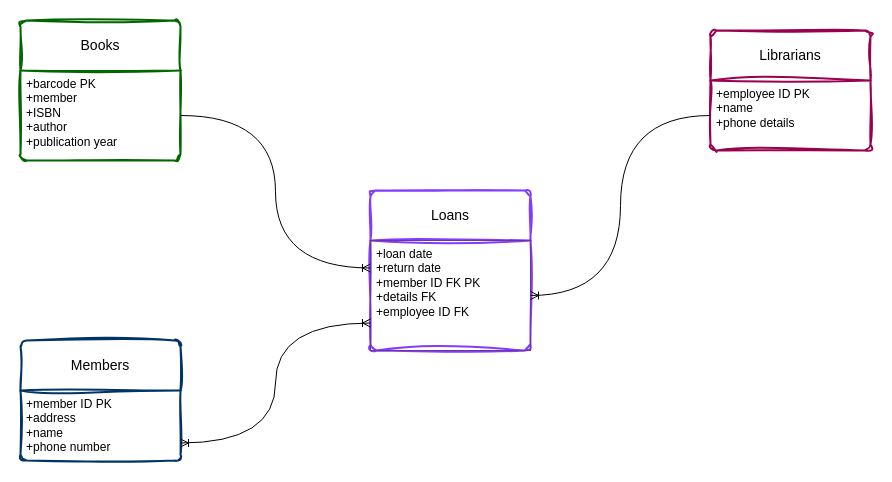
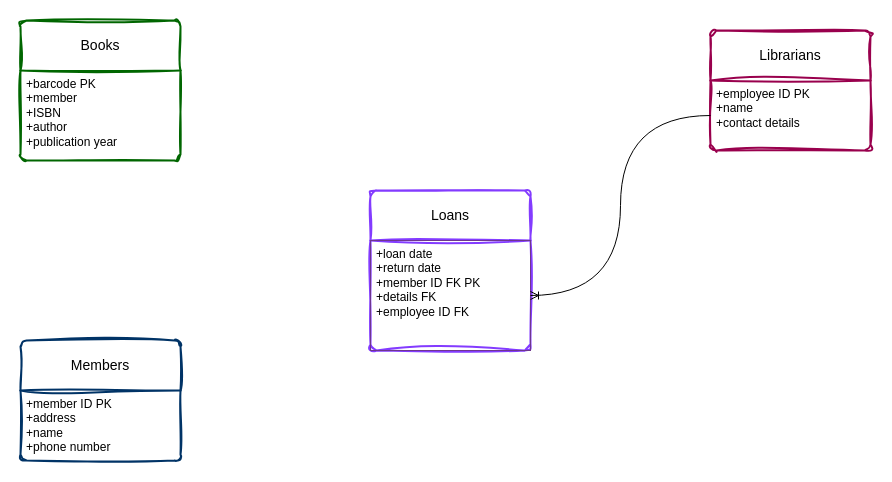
node "+employee ID PK +name +phone details": label "+employee ID PK +name +phone details" -> "+employee ID PK +name +contact details"
edge "+barcode PK +member +ISBN +author +publication year" -> "+loan date +return date +member ID FK PK +details FK +employee ID FK": removed
edge "+loan date +return date +member ID FK PK +details FK +employee ID FK" -- "+member ID PK +address +name +phone number": removed
